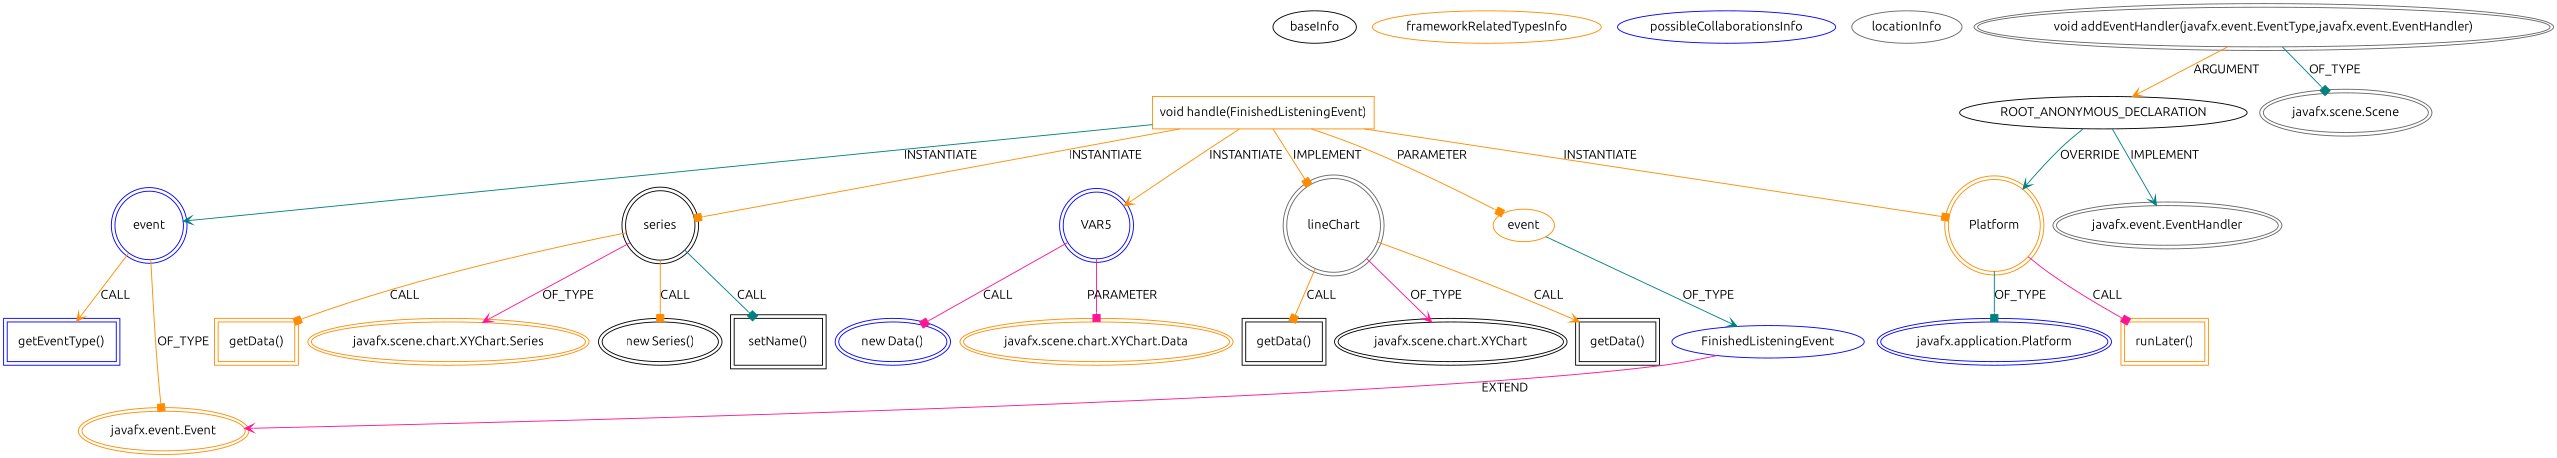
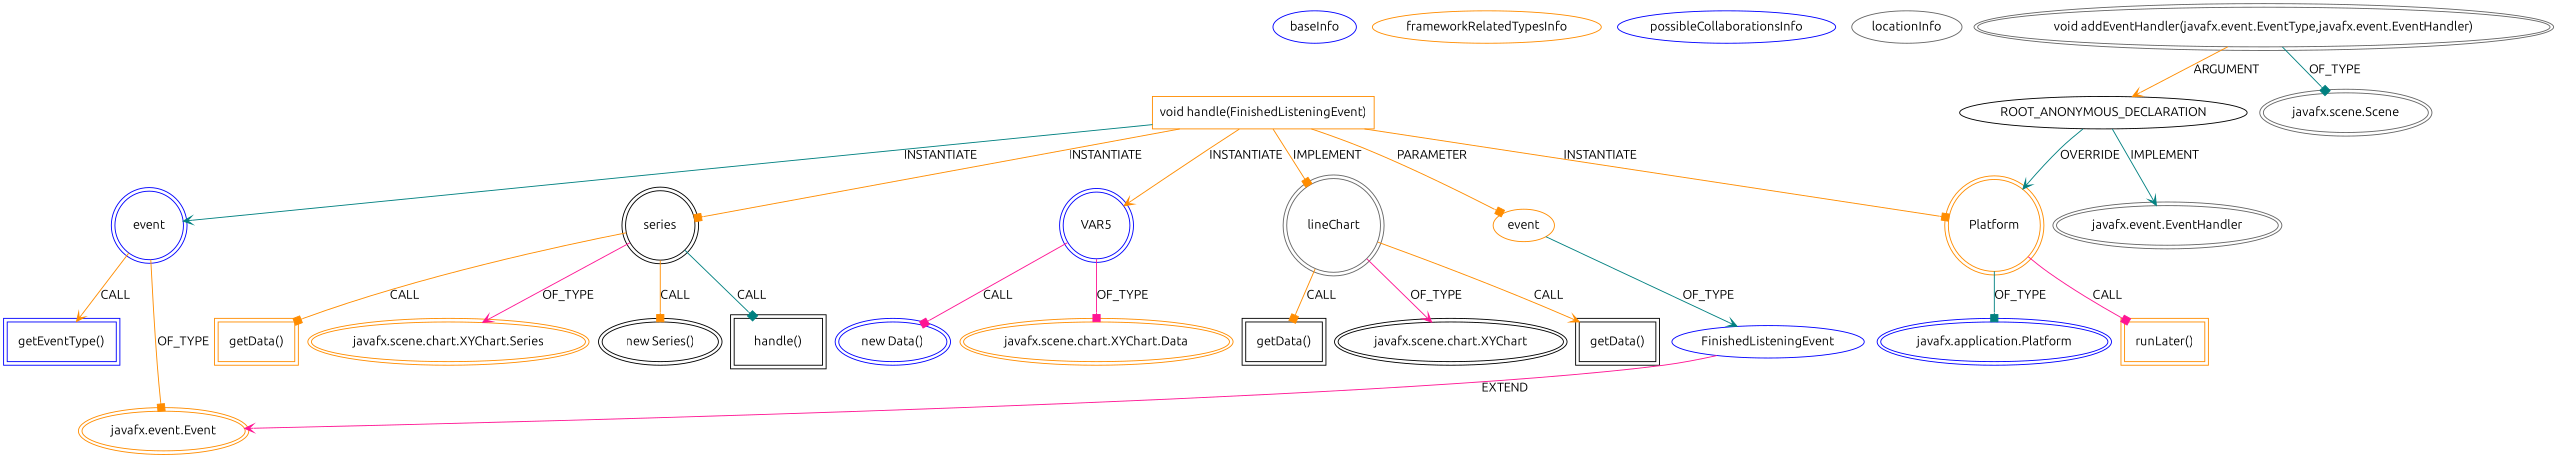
node "baseInfo": color black -> blue
edge "VAR5" -> "javafx.scene.chart.XYChart.Data": label "PARAMETER" -> "OF_TYPE"
node "setName()": label "setName()" -> "handle()"
